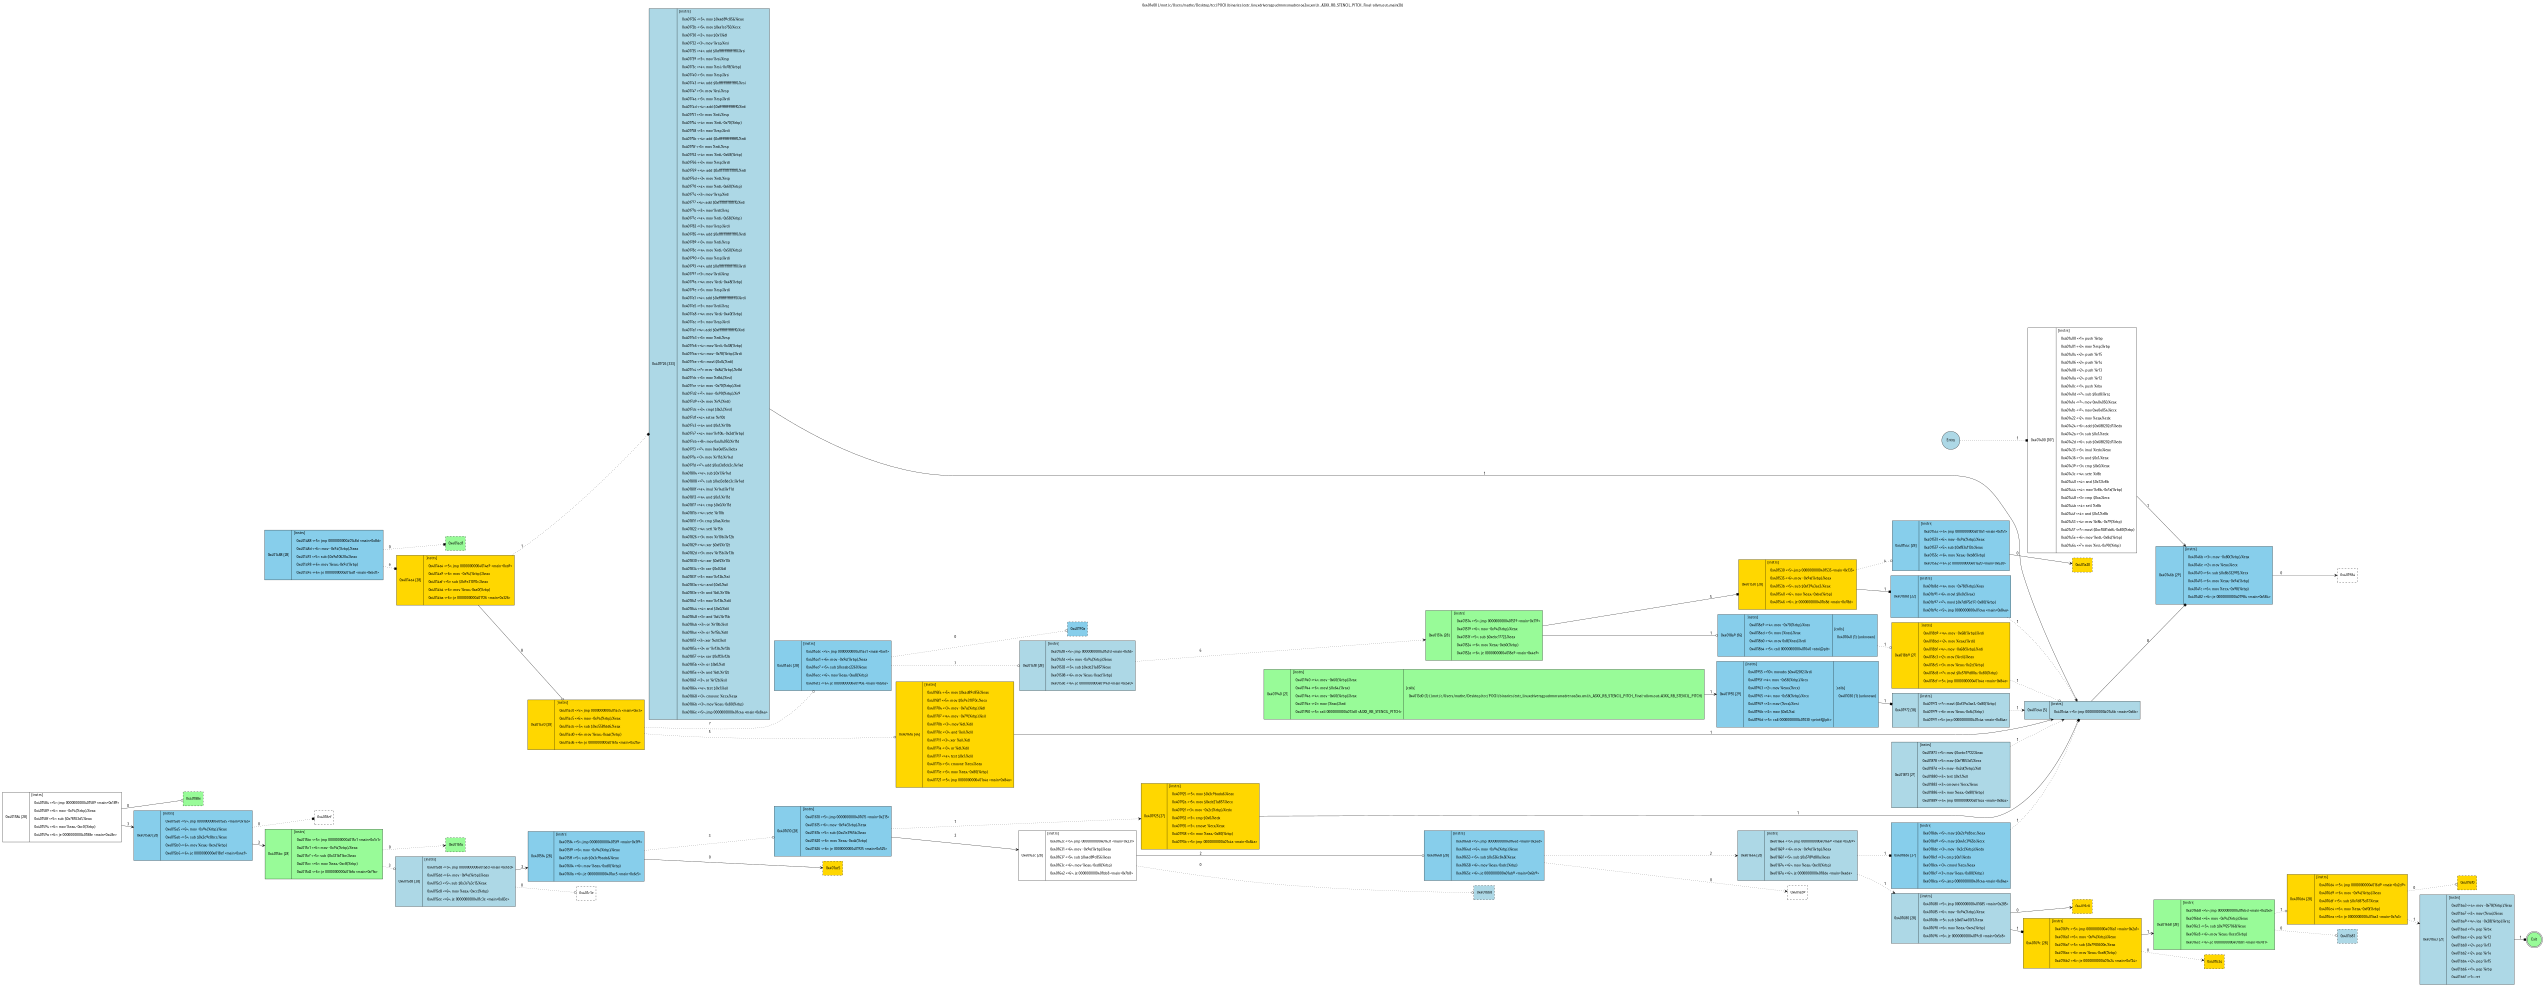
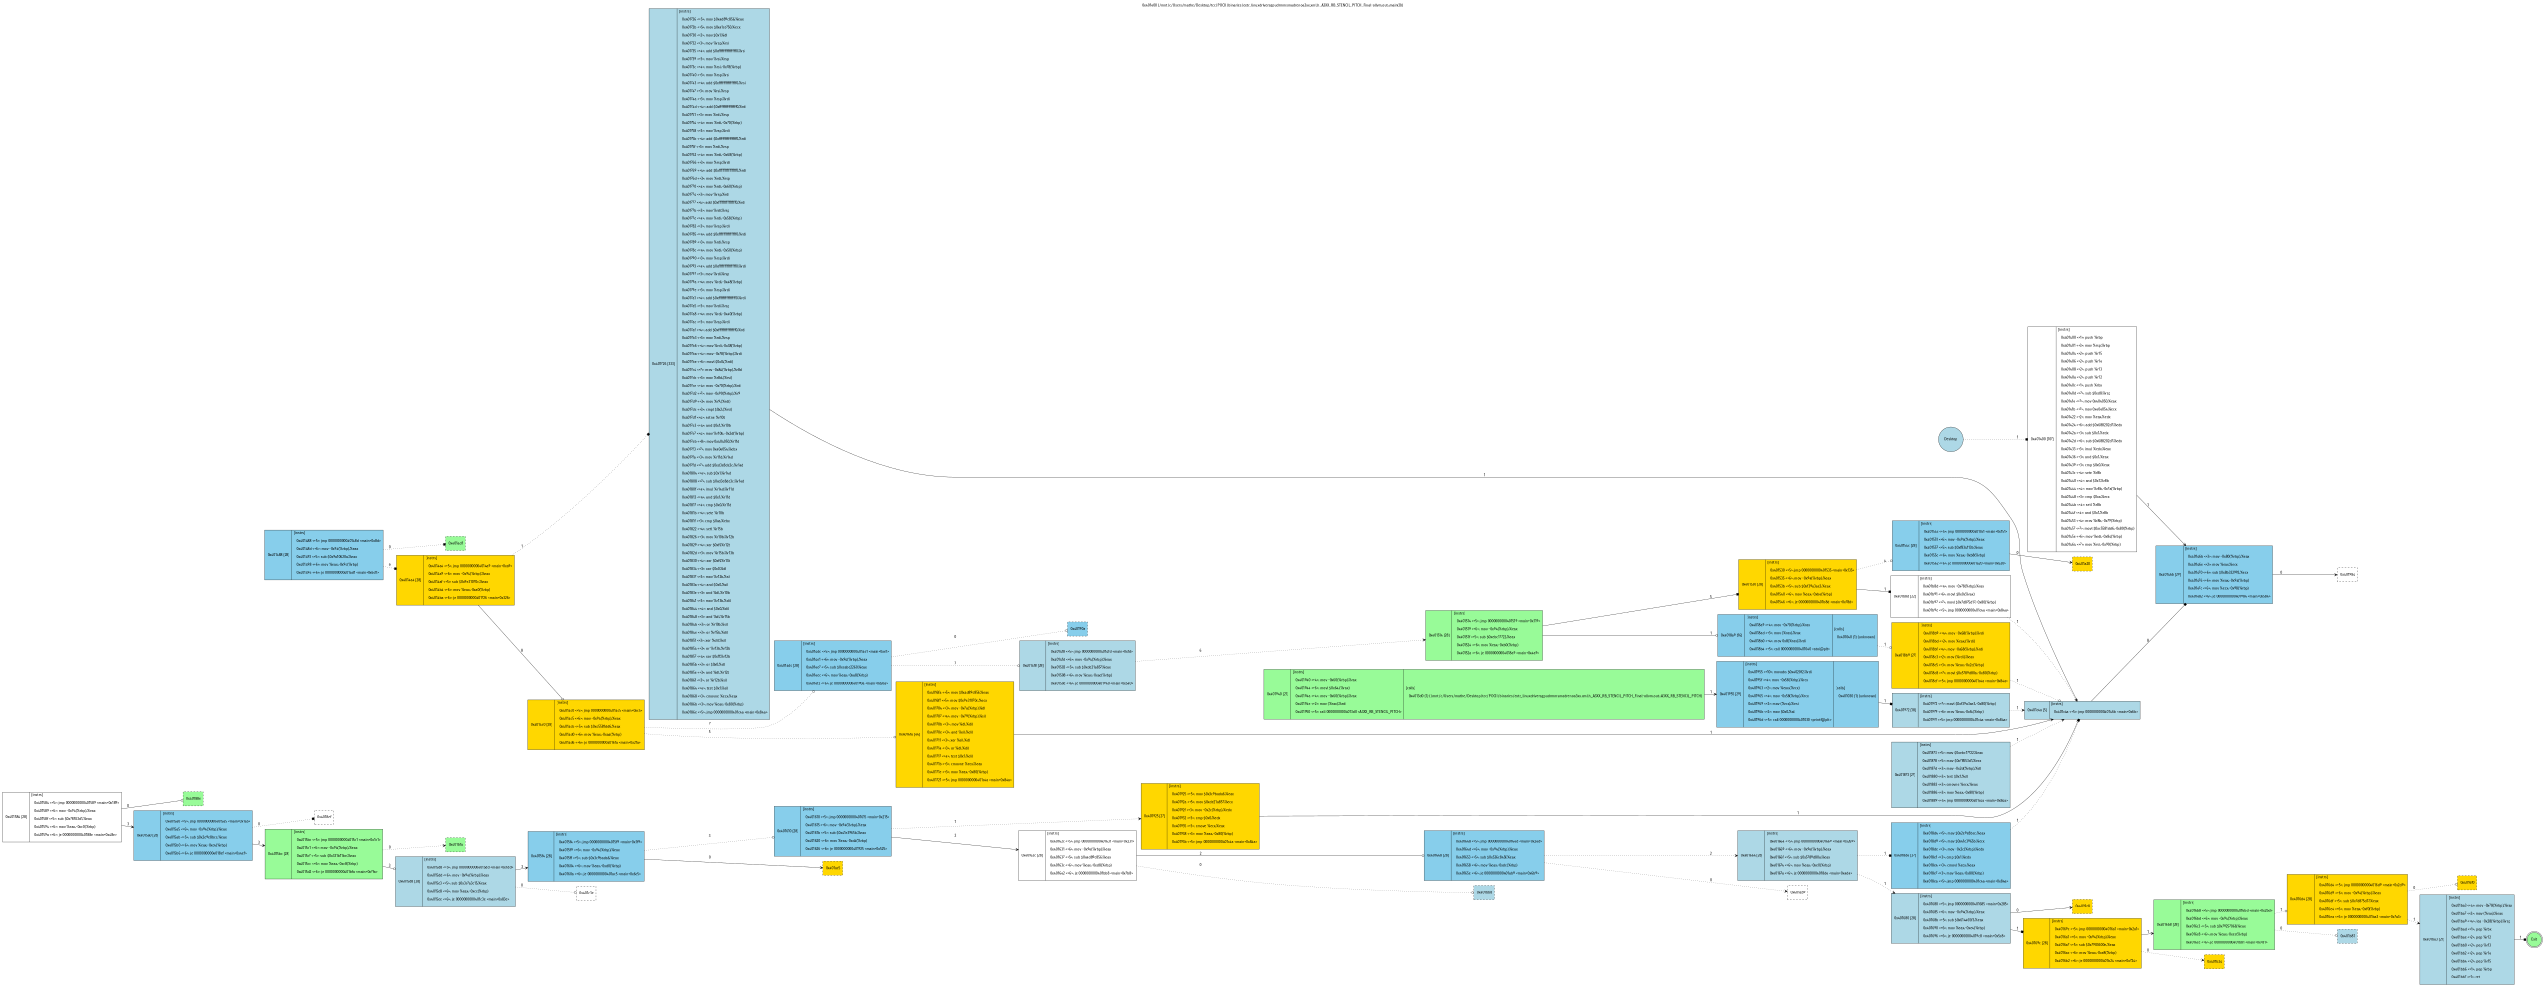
node "Entry": label "Entry" -> "Desktop"
node "0x401b8d [22]": fillcolor skyblue -> white
edge "0x4015bc [28]" -> "0x4015d8 [28]": style dotted -> solid
